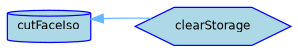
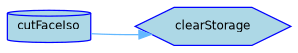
edge "clearStorage" -> "cutFaceIso": reversed
